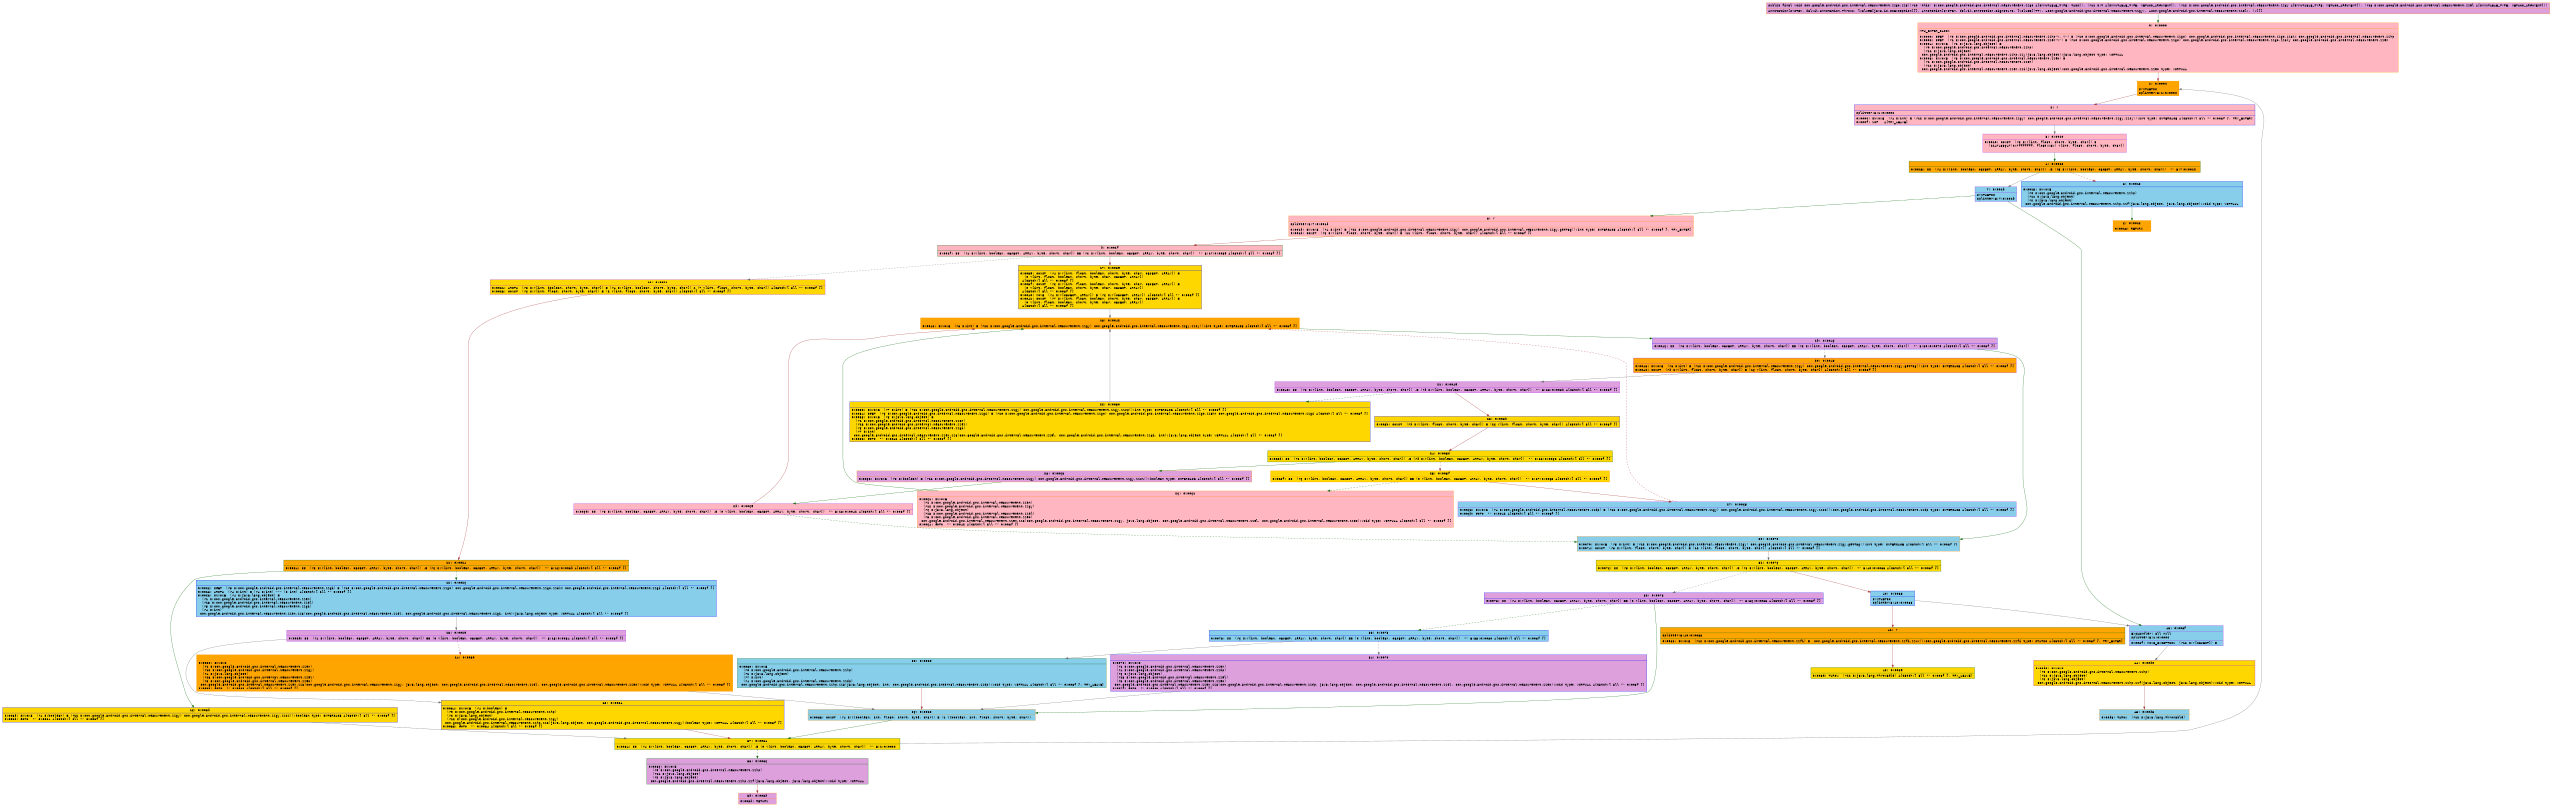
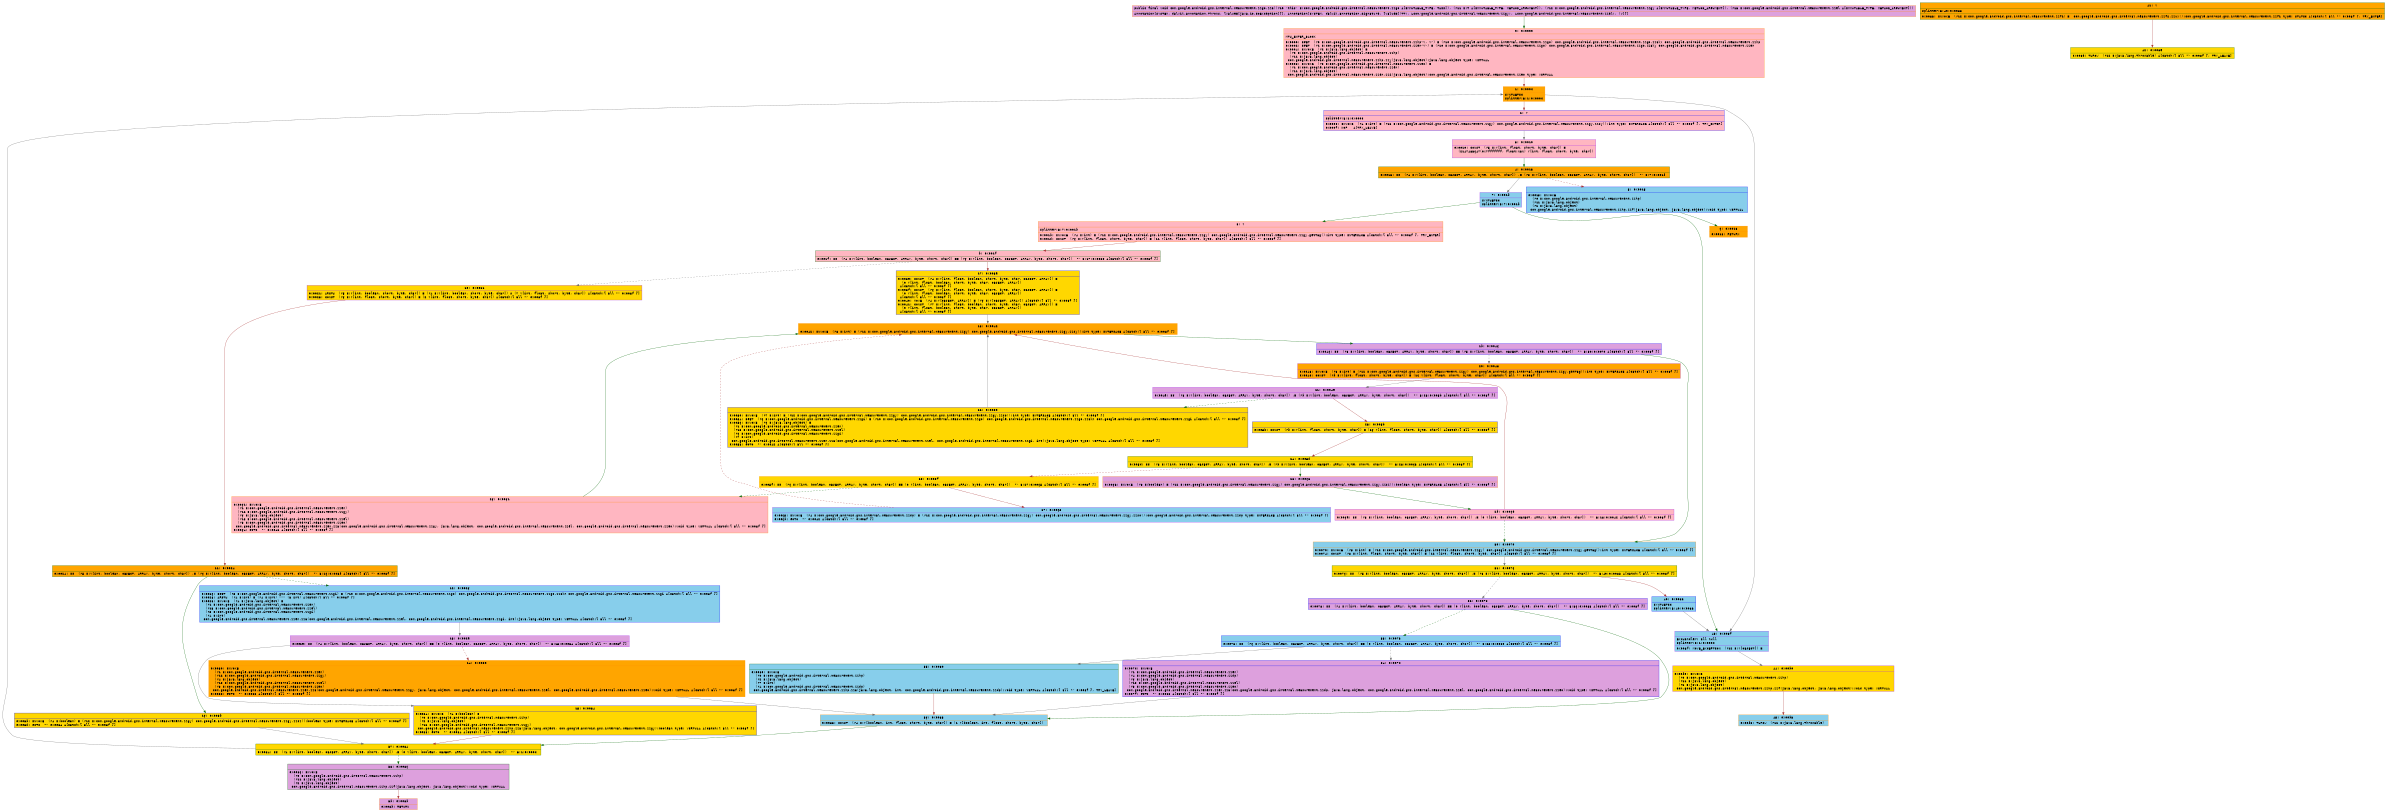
edge "1: 0x000c" -> "43: 0x008f": added
edge "40: 0x008a" -> "41: ?": removed
